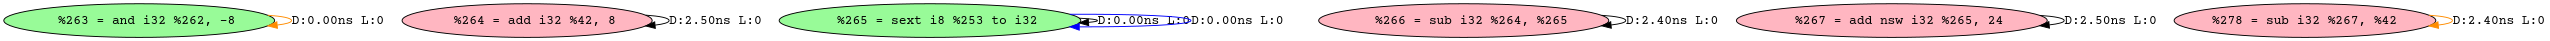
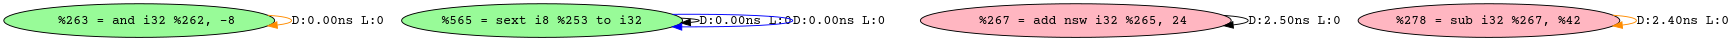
node "%264 = add i32 %42, 8": removed
node "%265 = sext i8 %253 to i32": label "%265 = sext i8 %253 to i32" -> "%565 = sext i8 %253 to i32"
node "%266 = sub i32 %264, %265": removed
